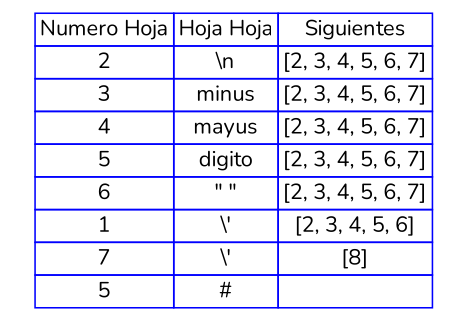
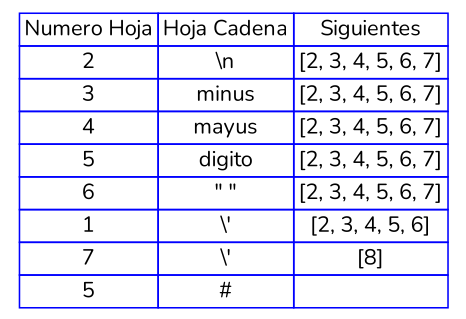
node "Numero Hoja": text "Hoja Hoja" -> "Hoja Cadena"
